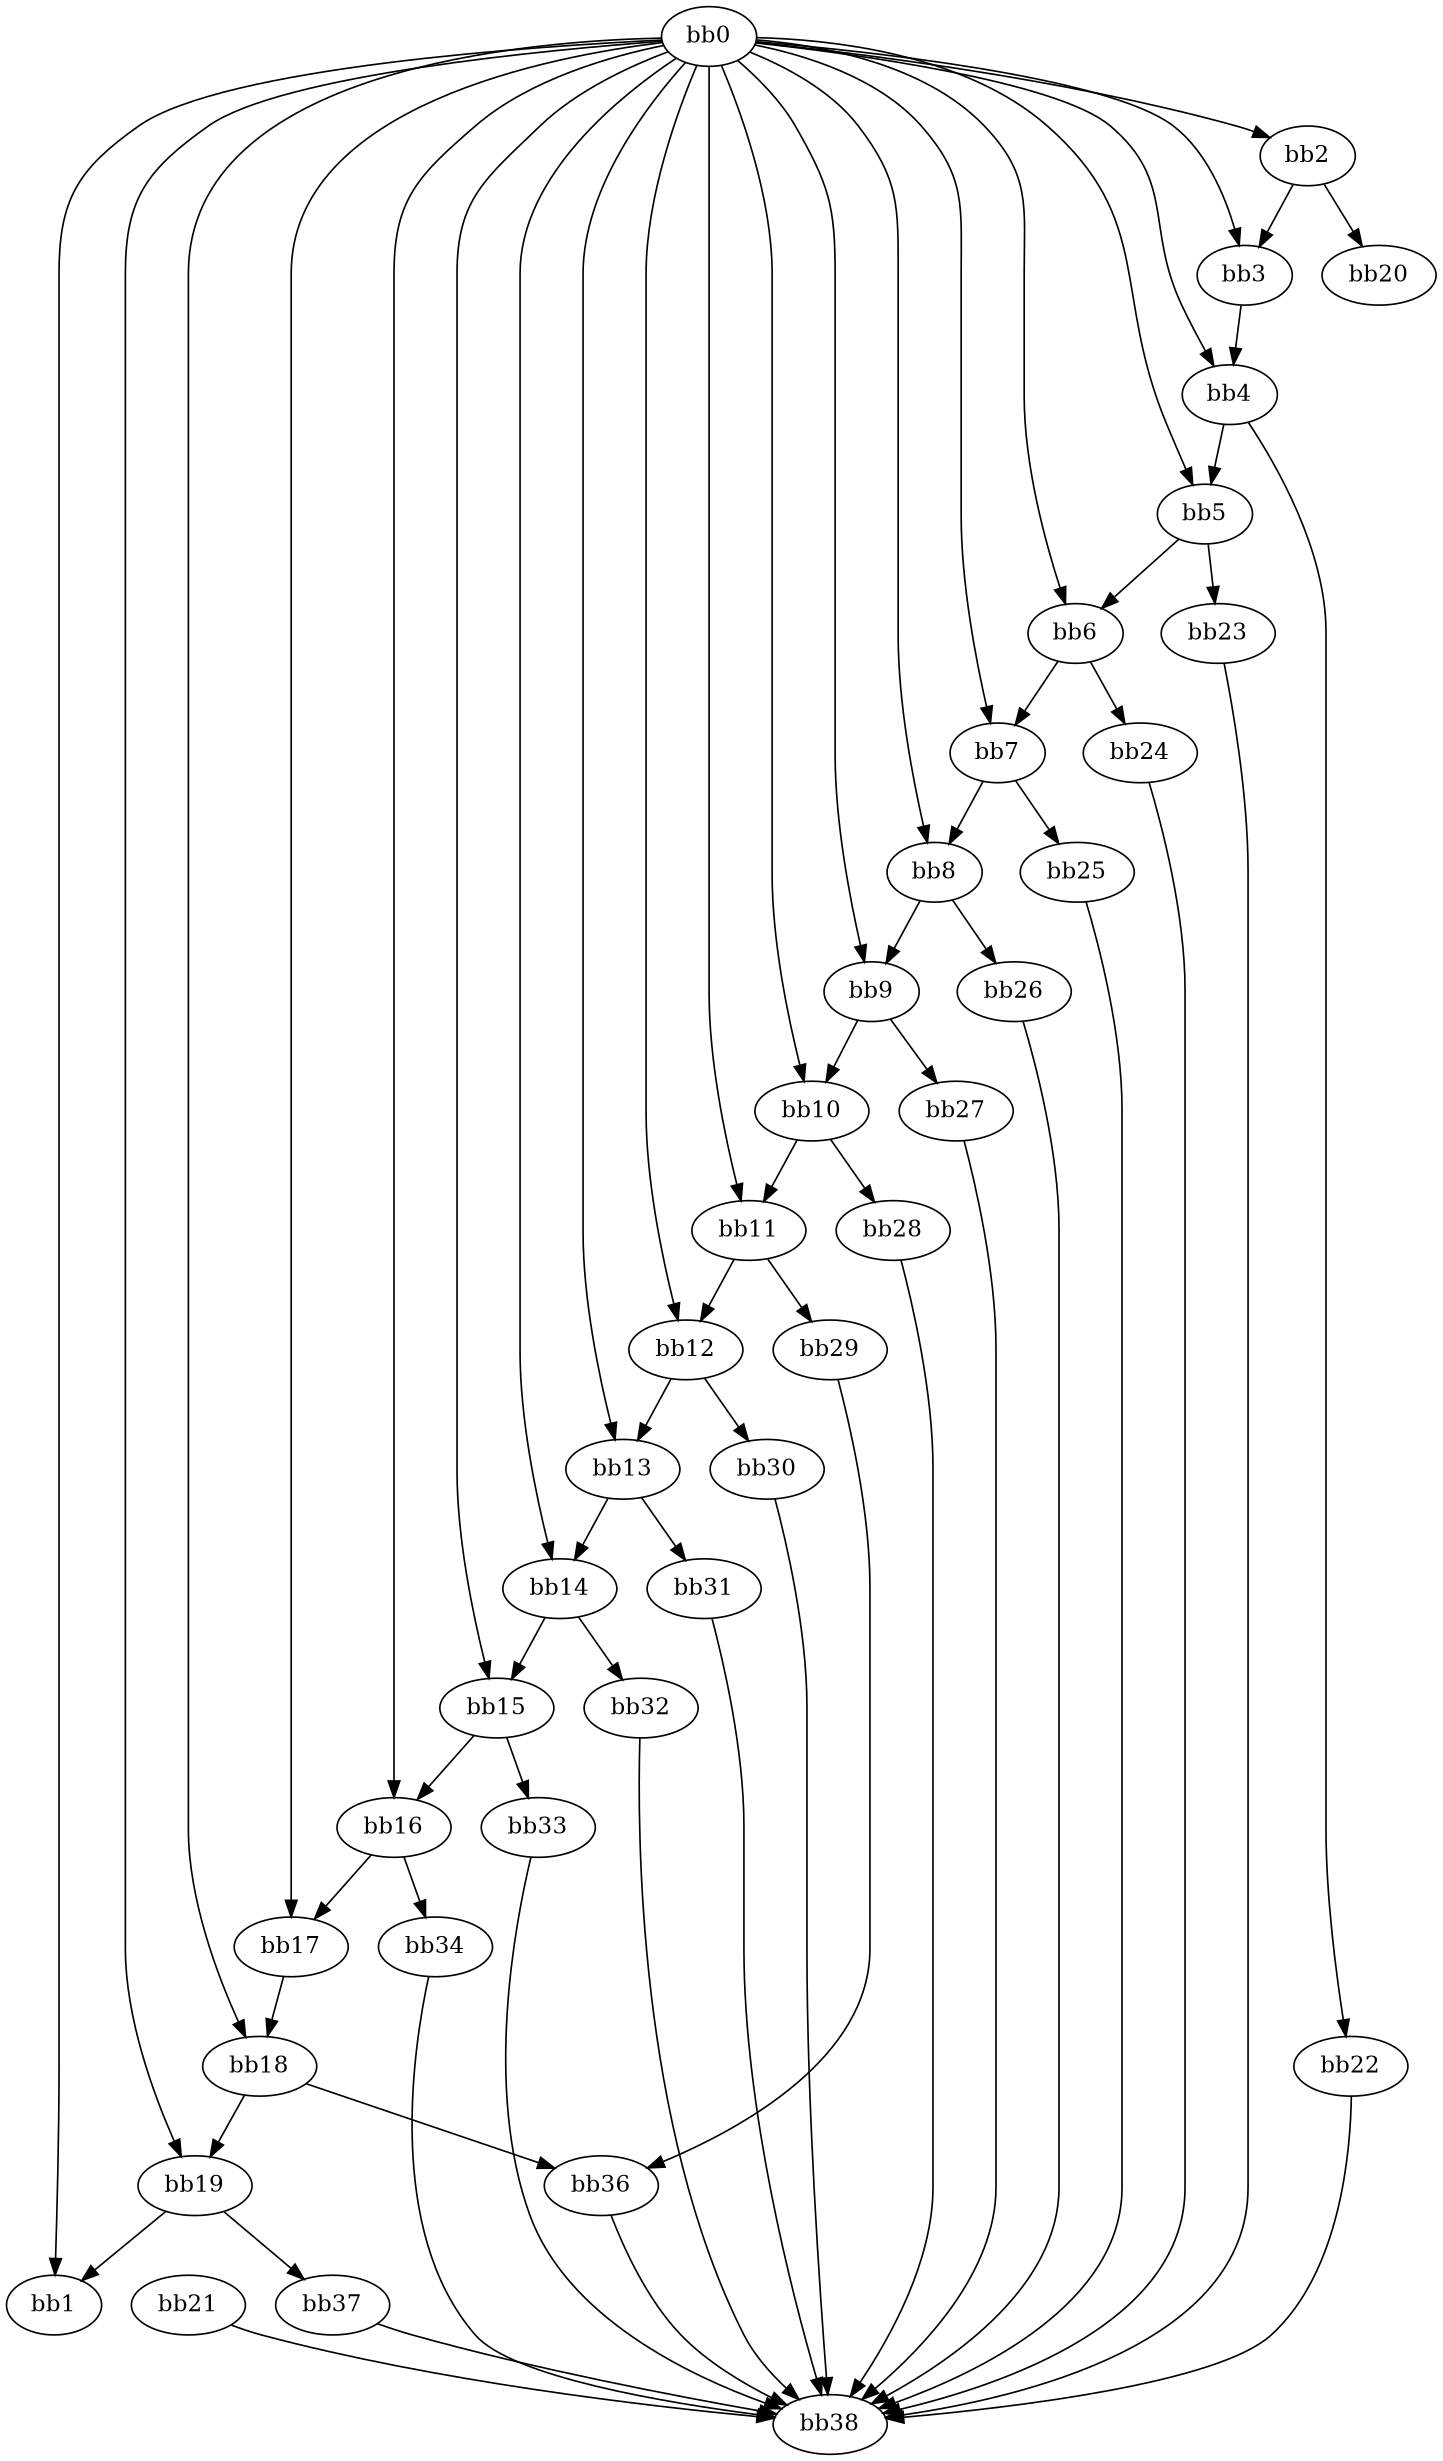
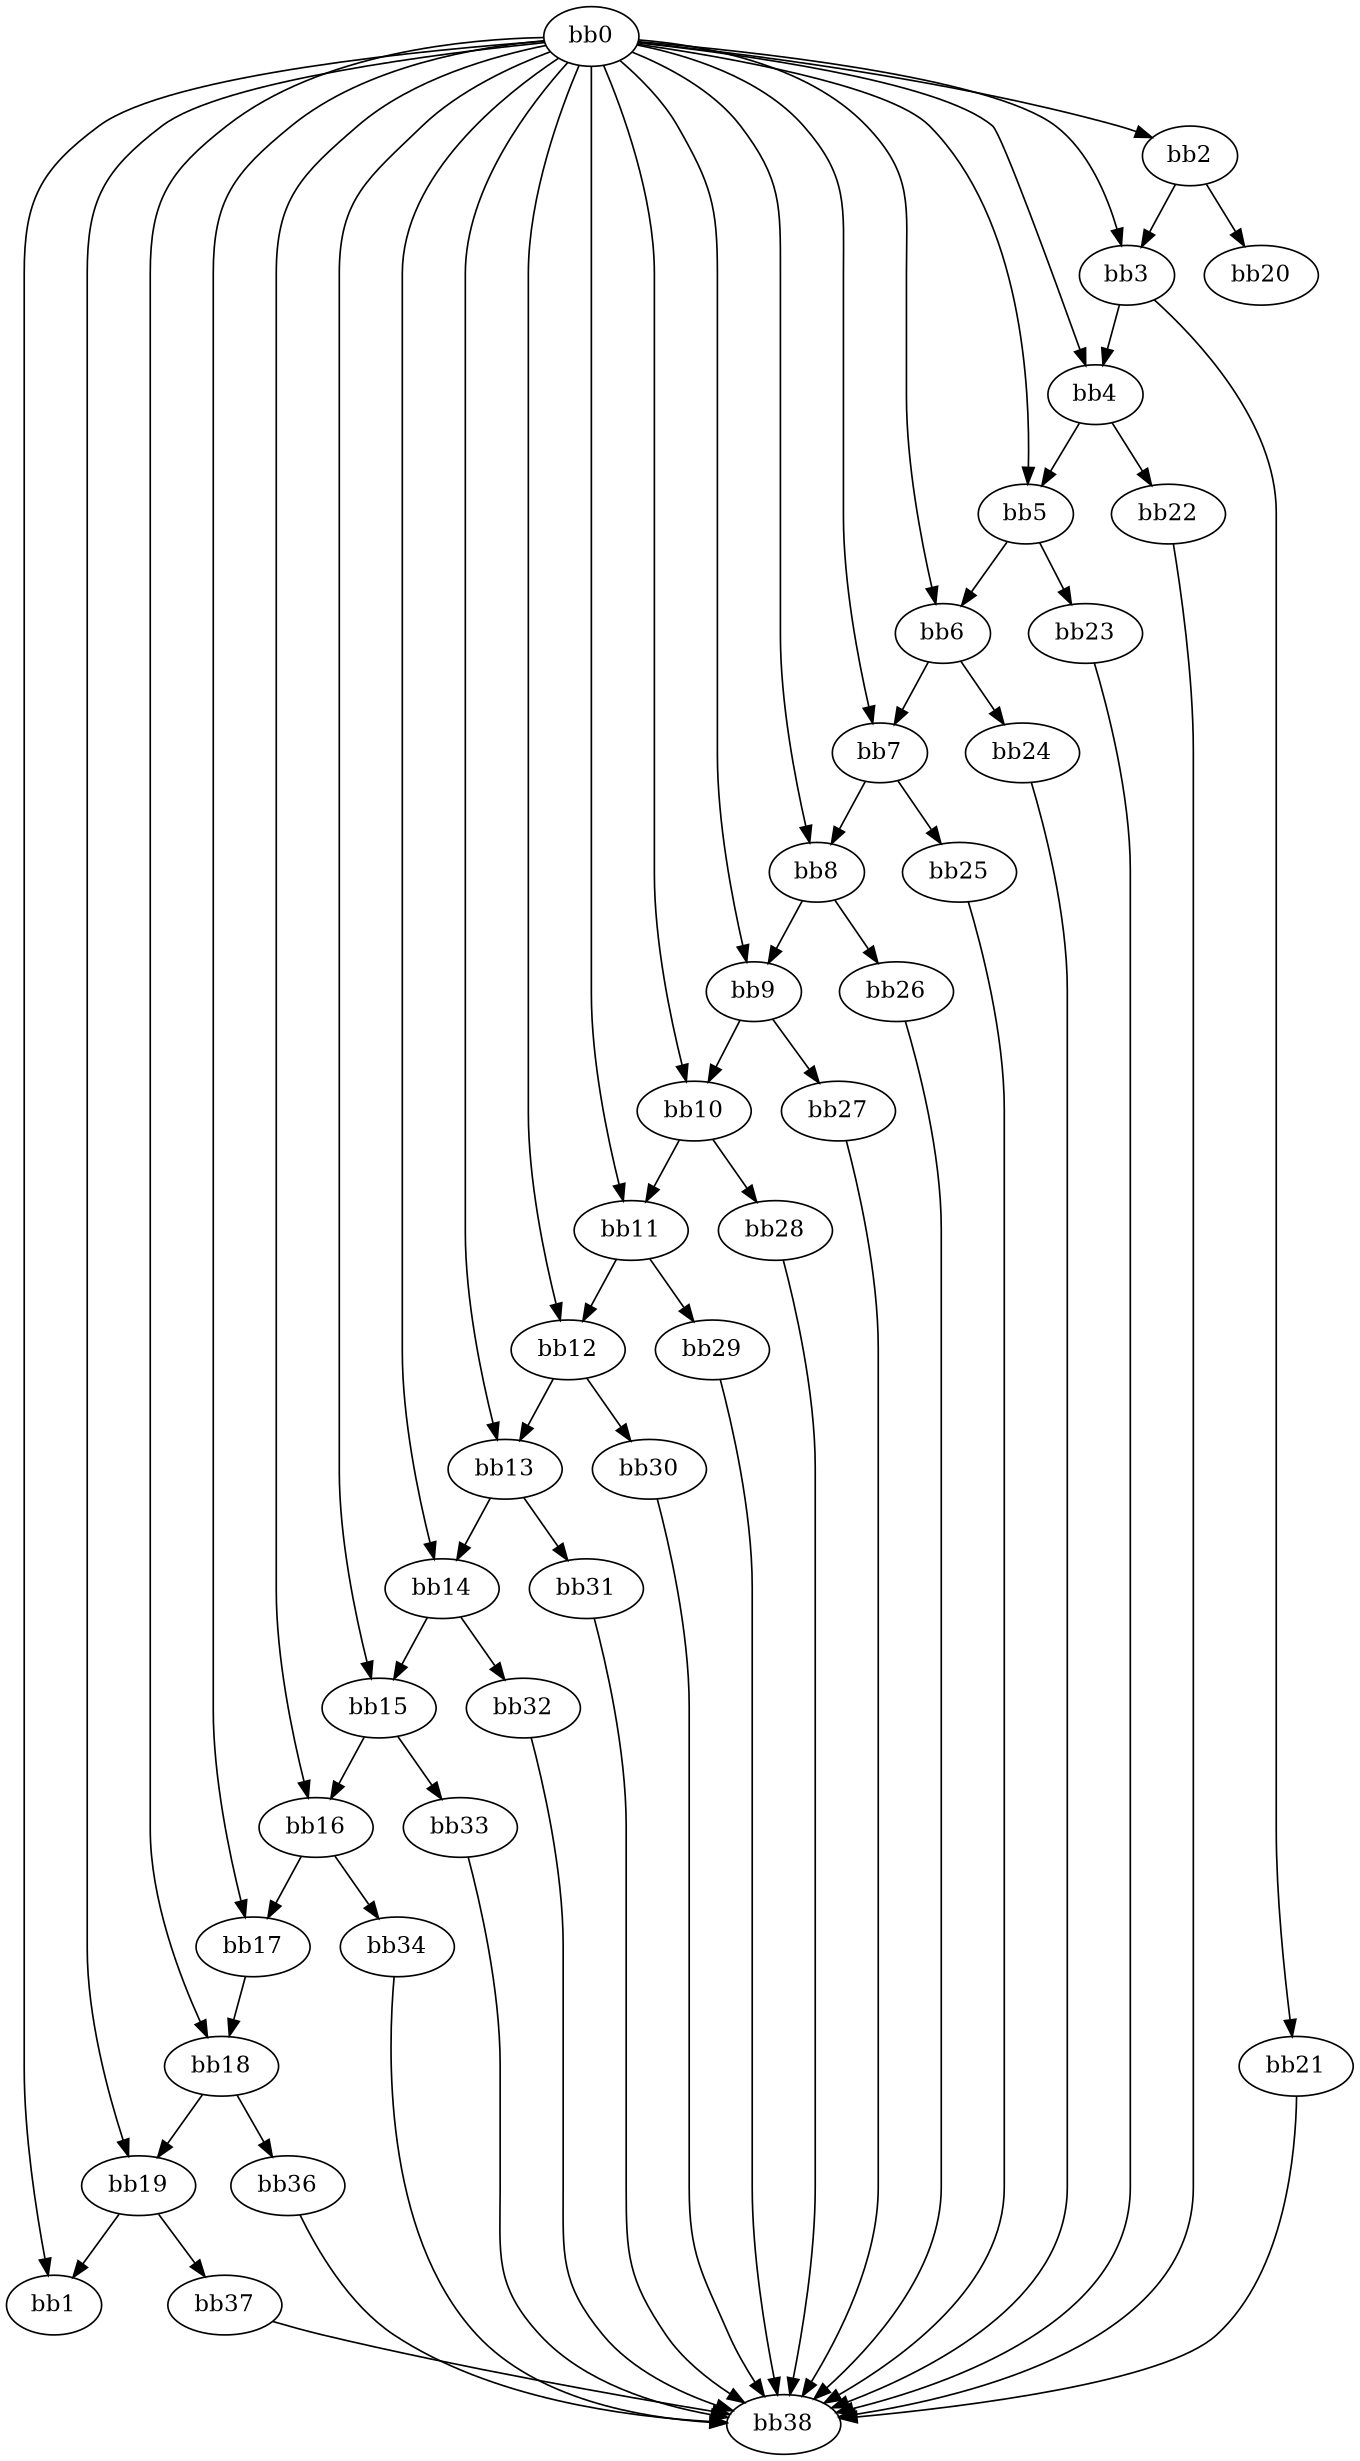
edge "bb3" -> "bb21": added
edge "bb29" -> "bb36": now "bb29" -> "bb38"
